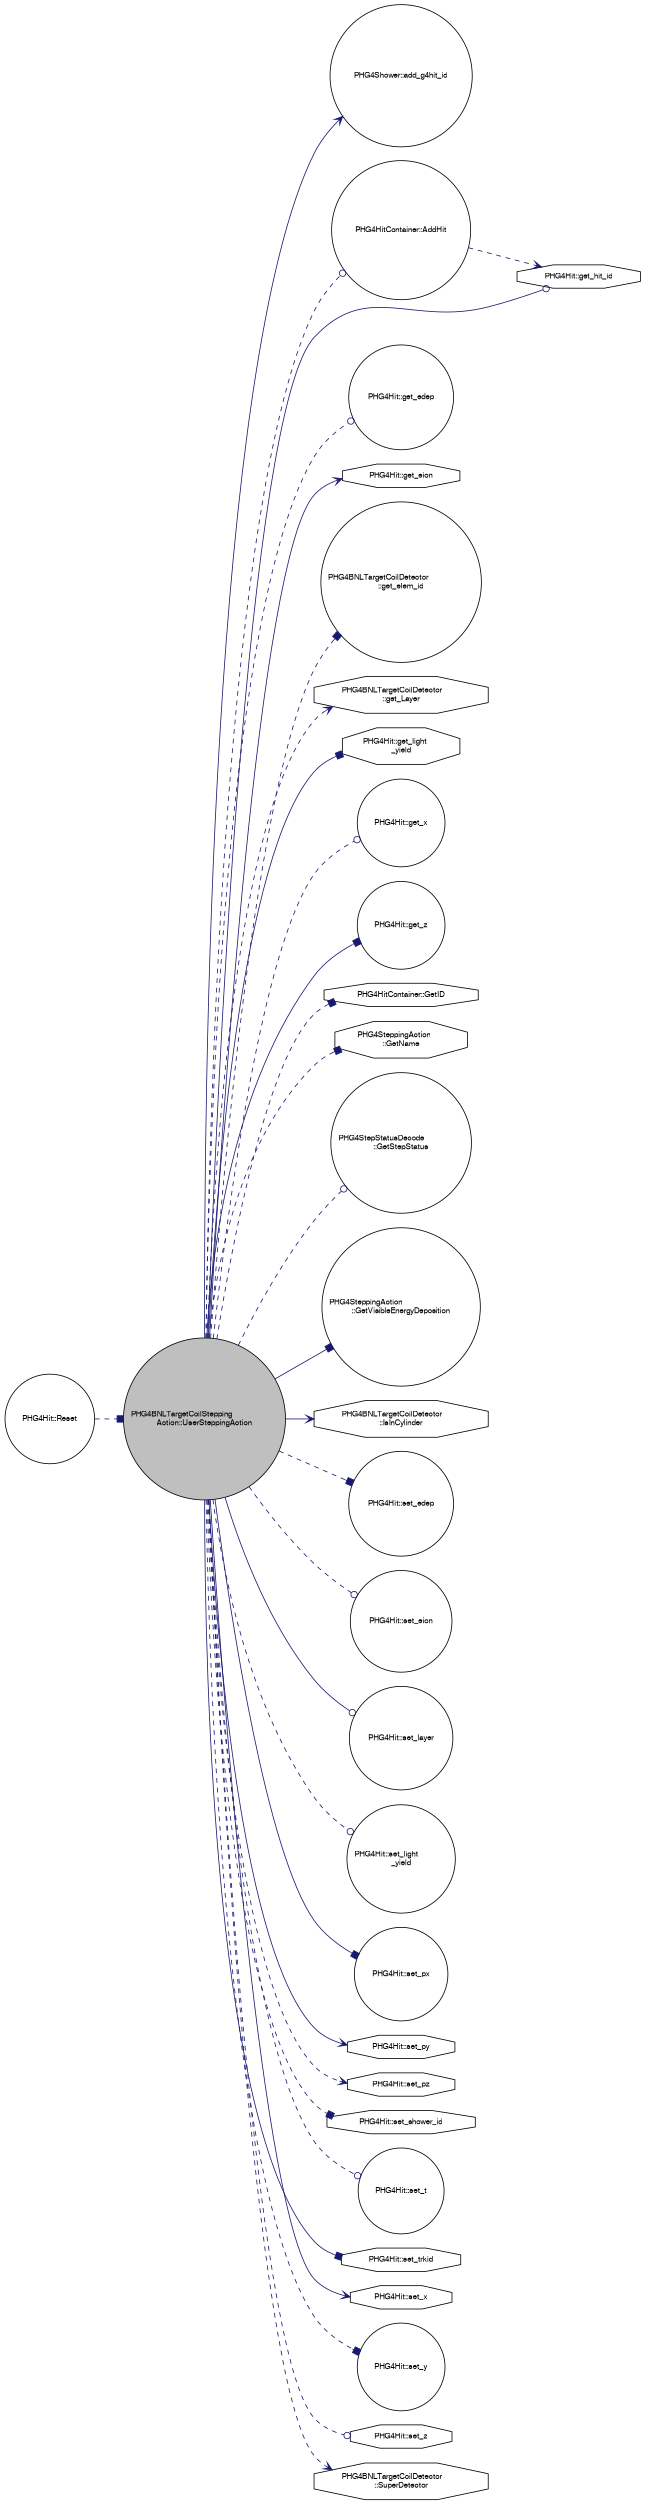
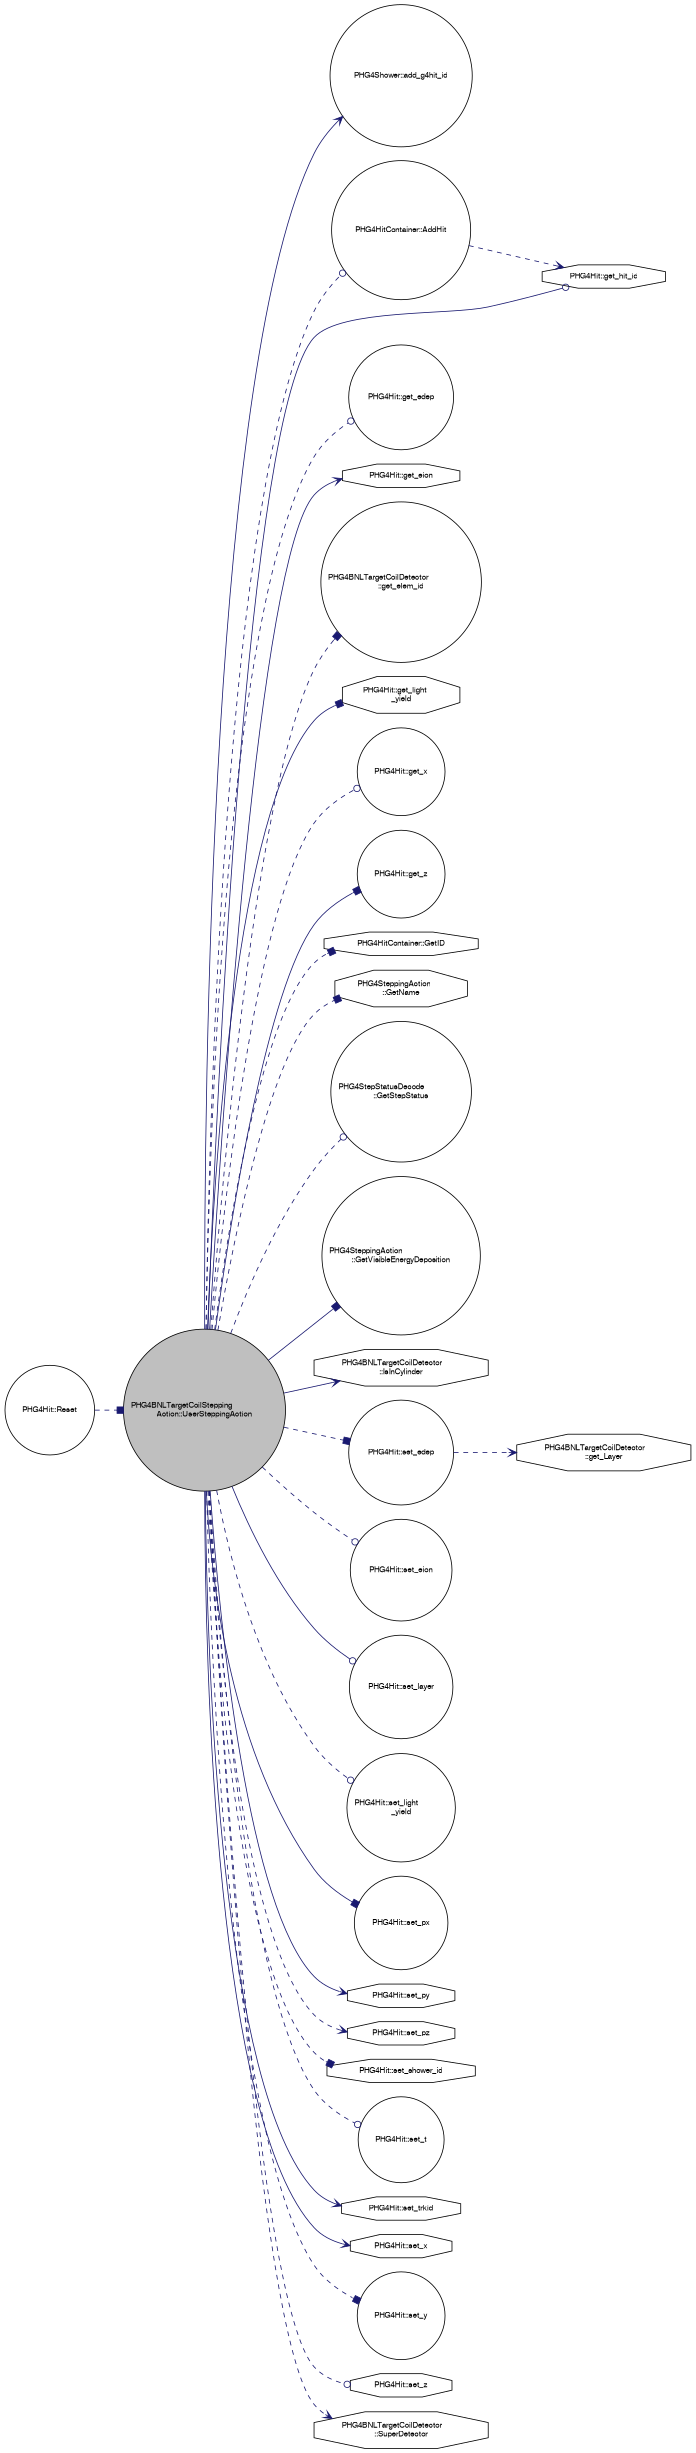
edge "PHG4BNLTargetCoilStepping Action::UserSteppingAction" -> "PHG4BNLTargetCoilDetector ::get_Layer": now "PHG4Hit::set_edep" -> "PHG4BNLTargetCoilDetector ::get_Layer"
edge "PHG4BNLTargetCoilStepping Action::UserSteppingAction" -> "PHG4Hit::set_trkid": arrowhead box -> vee
